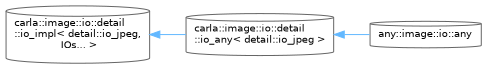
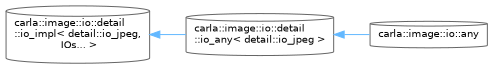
node "any::image::io::any": label "any::image::io::any" -> "carla::image::io::any"
